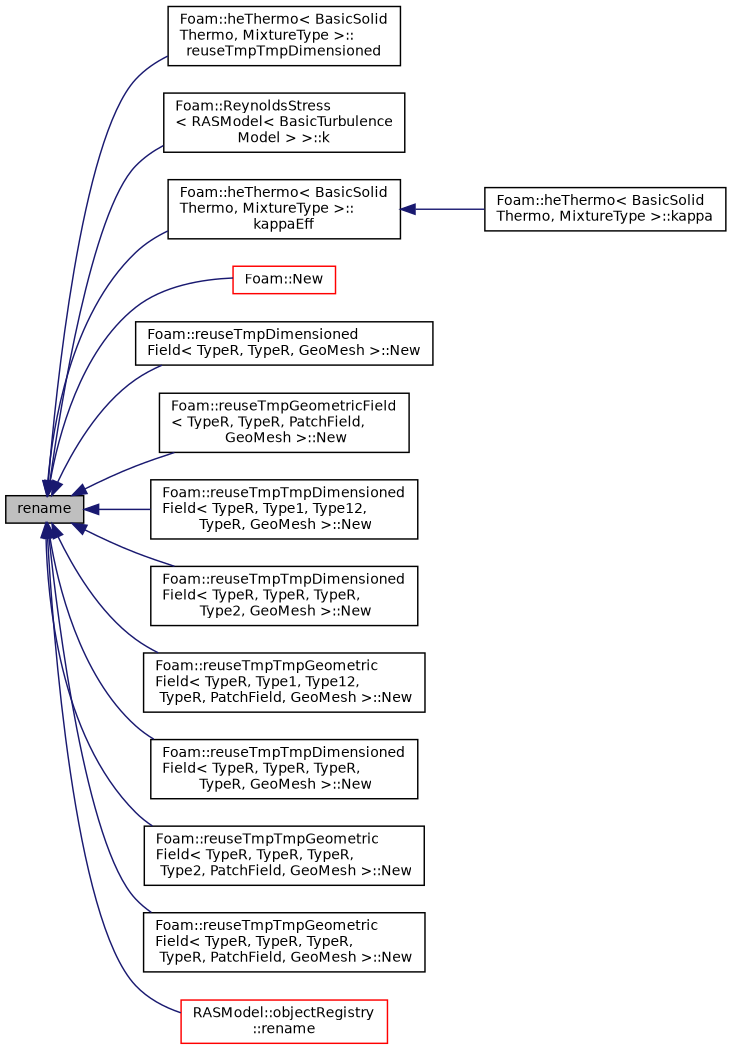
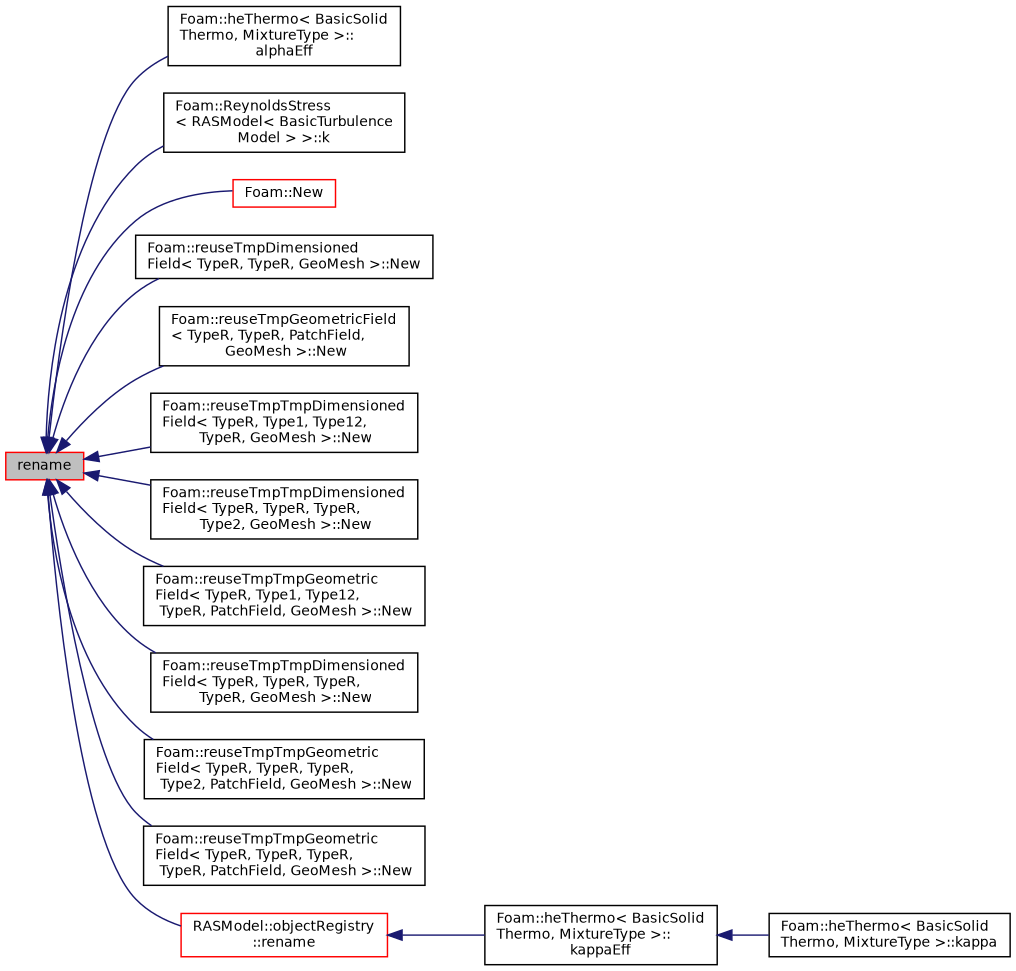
node "Foam::heThermo< BasicSolid Thermo, MixtureType >:: reuseTmpTmpDimensioned": label "Foam::heThermo< BasicSolid Thermo, MixtureType >:: reuseTmpTmpDimensioned" -> "Foam::heThermo< BasicSolid Thermo, MixtureType >:: alphaEff"
edge "Foam::heThermo< BasicSolid Thermo, MixtureType >:: kappaEff" -> "rename": now "Foam::heThermo< BasicSolid Thermo, MixtureType >:: kappaEff" -> "RASModel::objectRegistry ::rename"
node "rename": color black -> red
